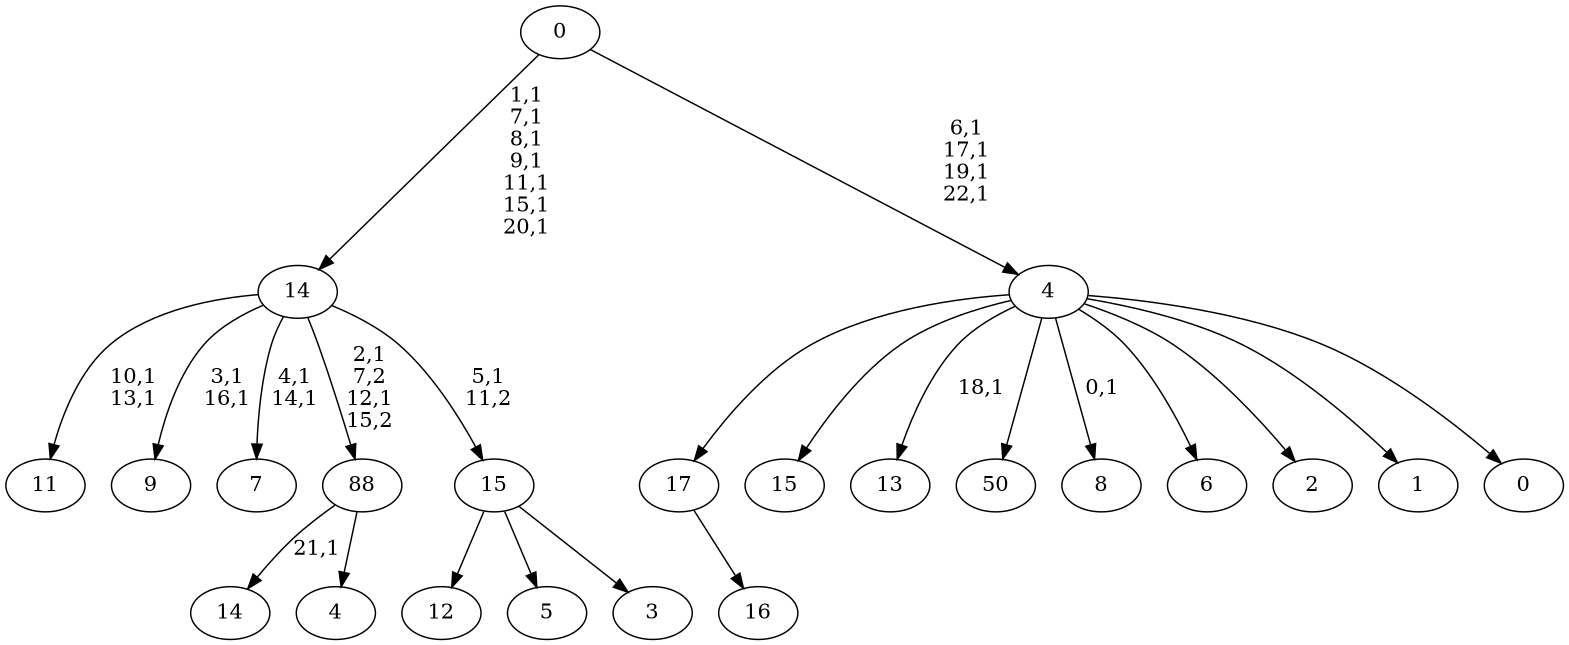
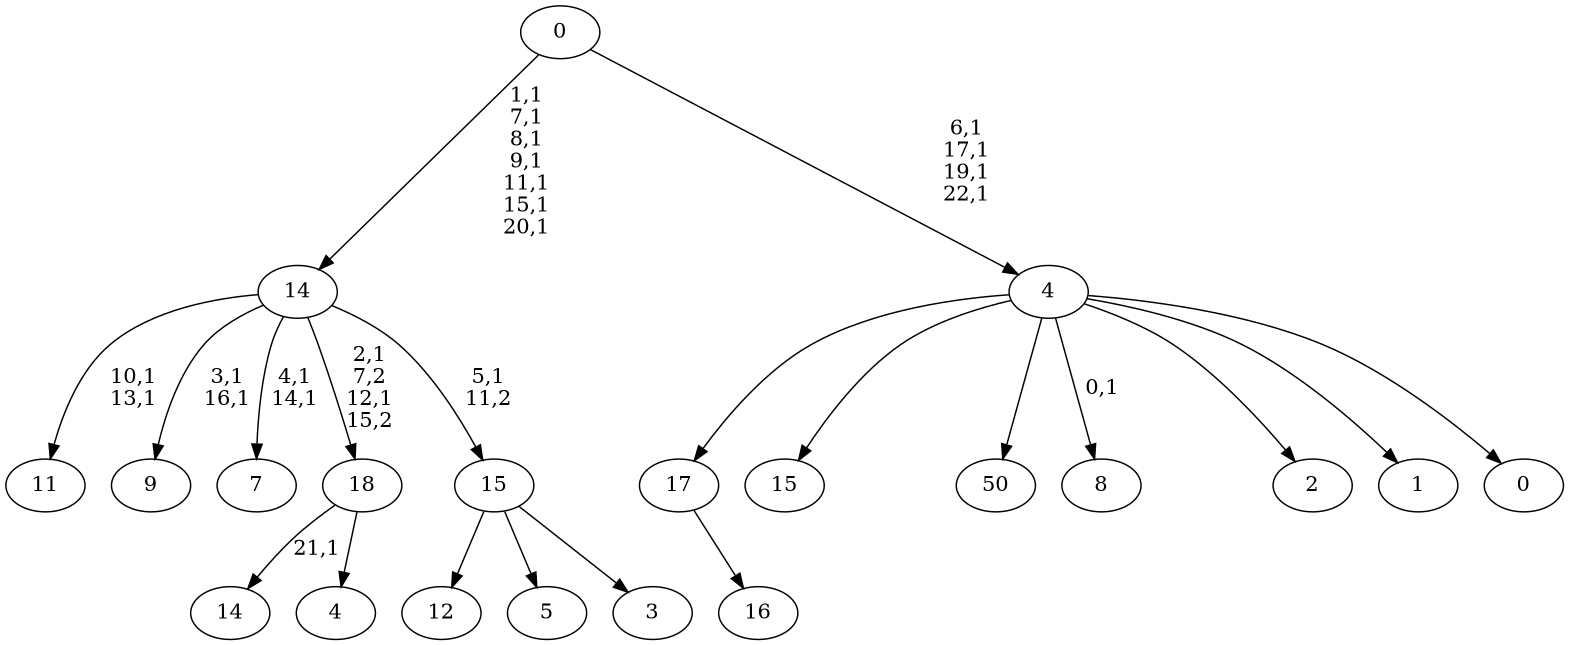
node "88": label "88" -> "18"
node "13": removed
node "6": removed
